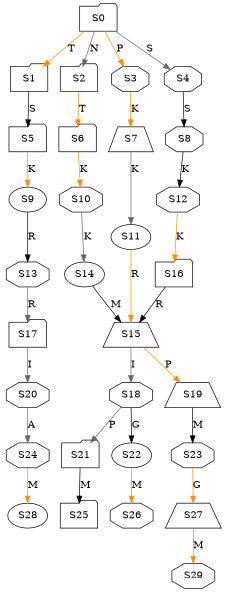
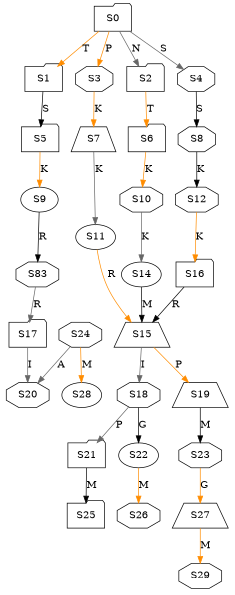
node "S13": label "S13" -> "S83"
edge "S20" -> "S24": reversed
